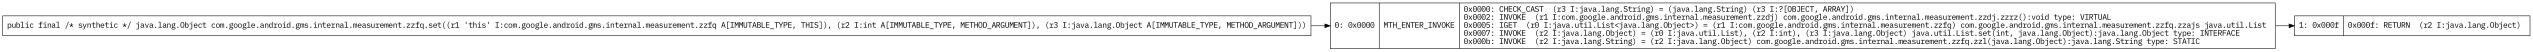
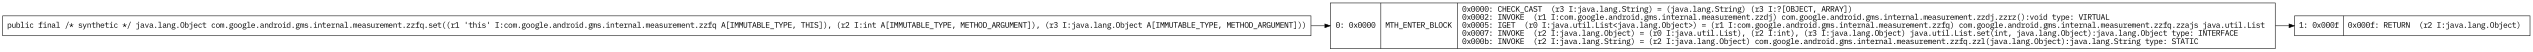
node "0: 0x0000": text "MTH_ENTER_INVOKE" -> "MTH_ENTER_BLOCK"
